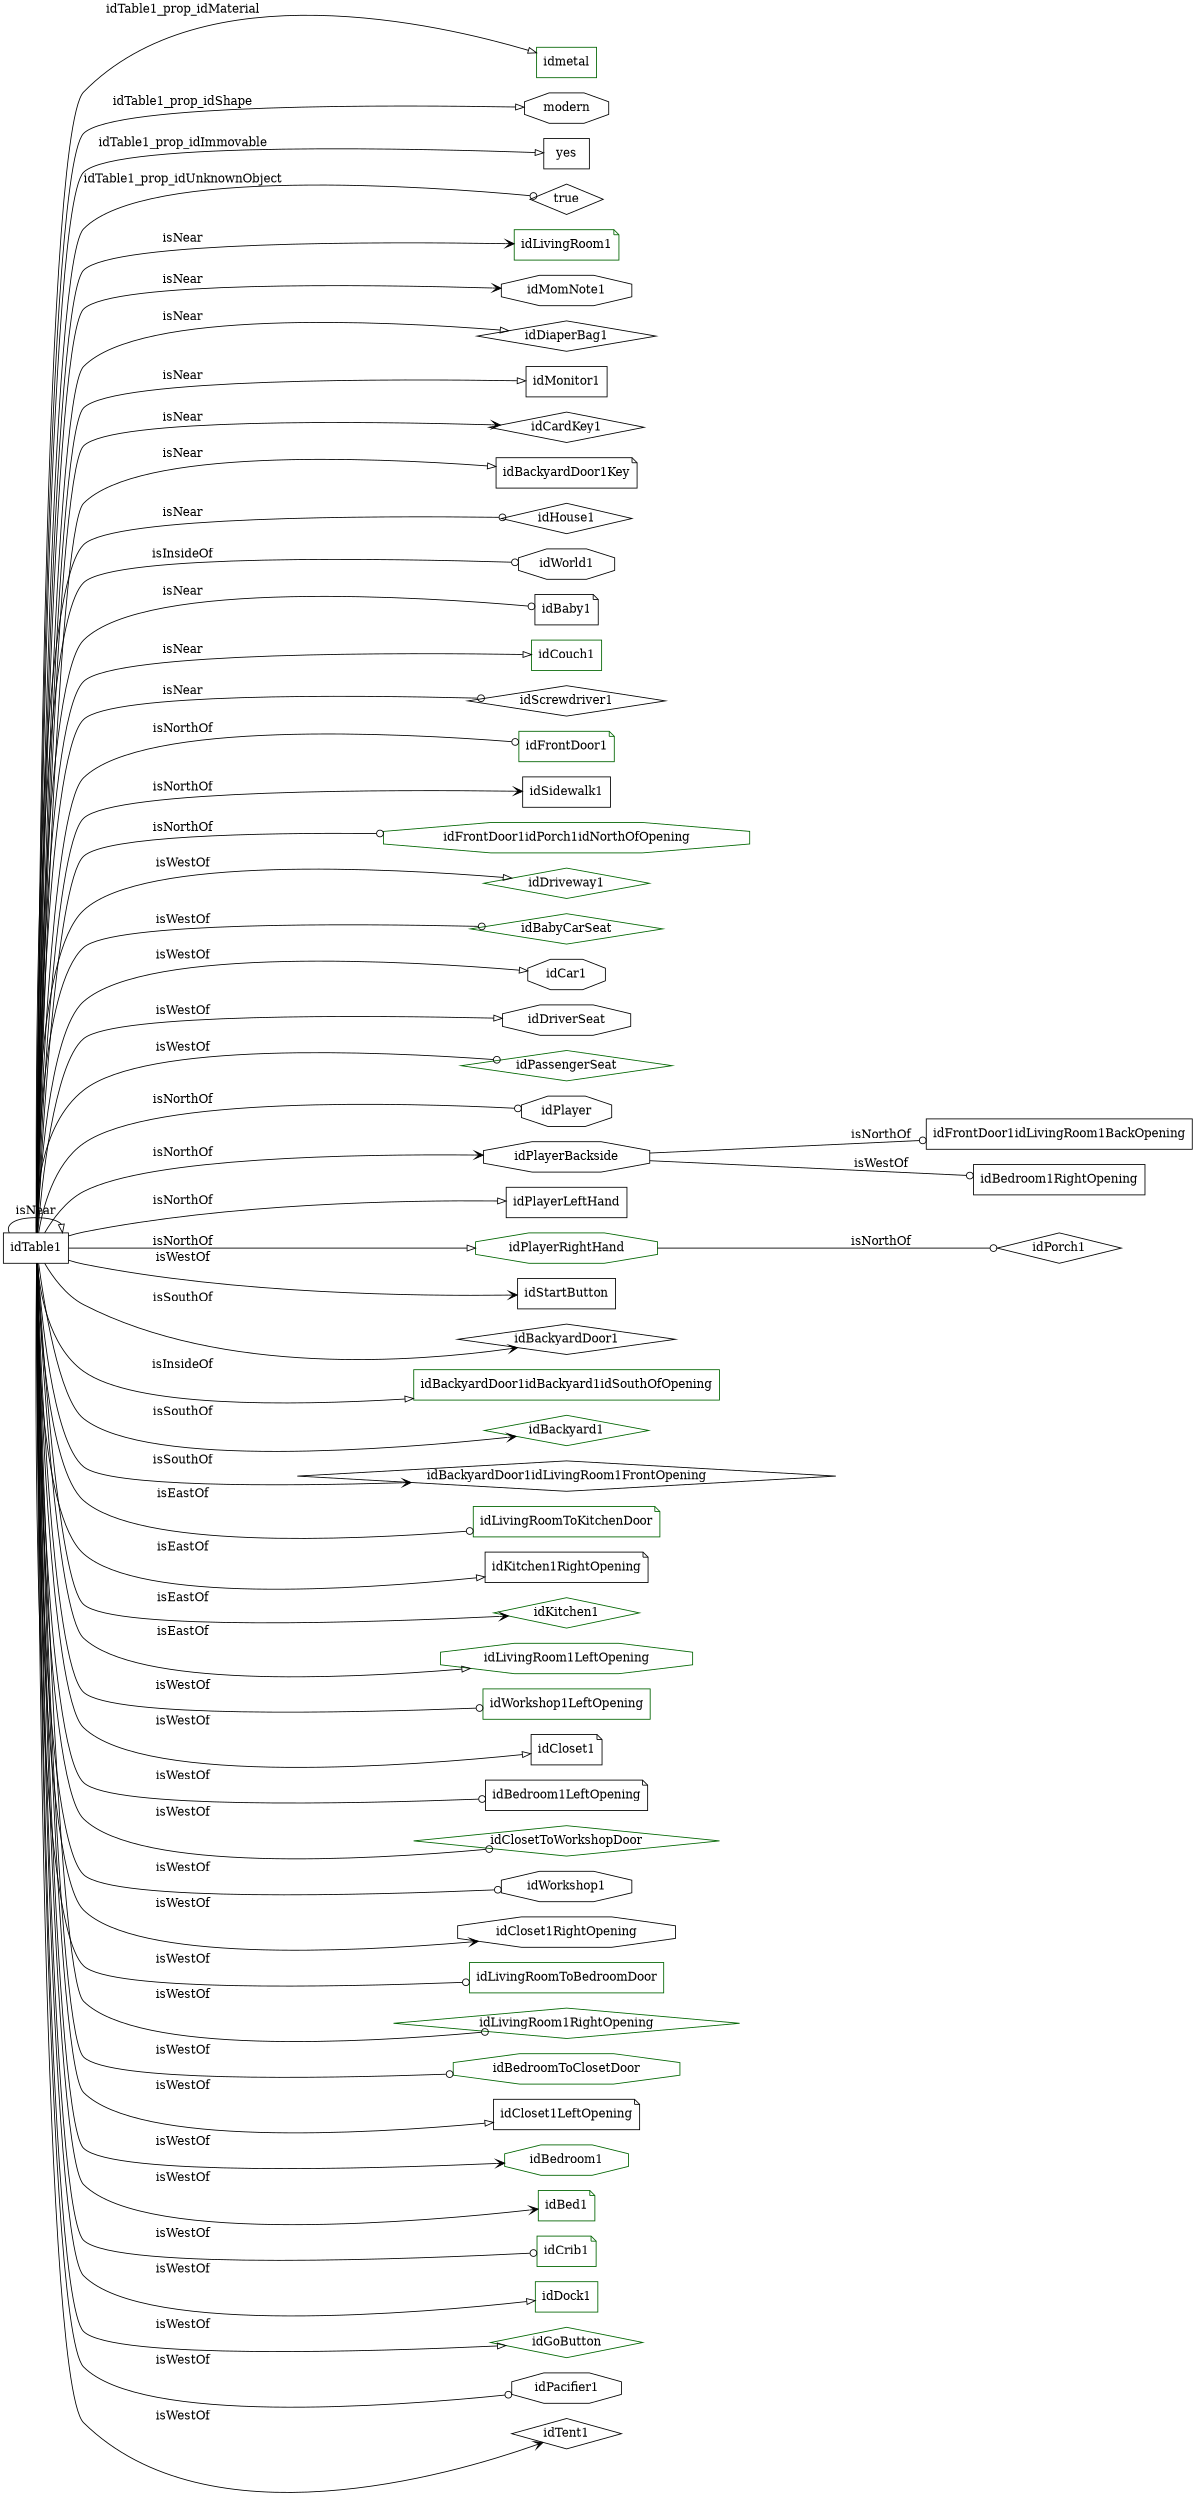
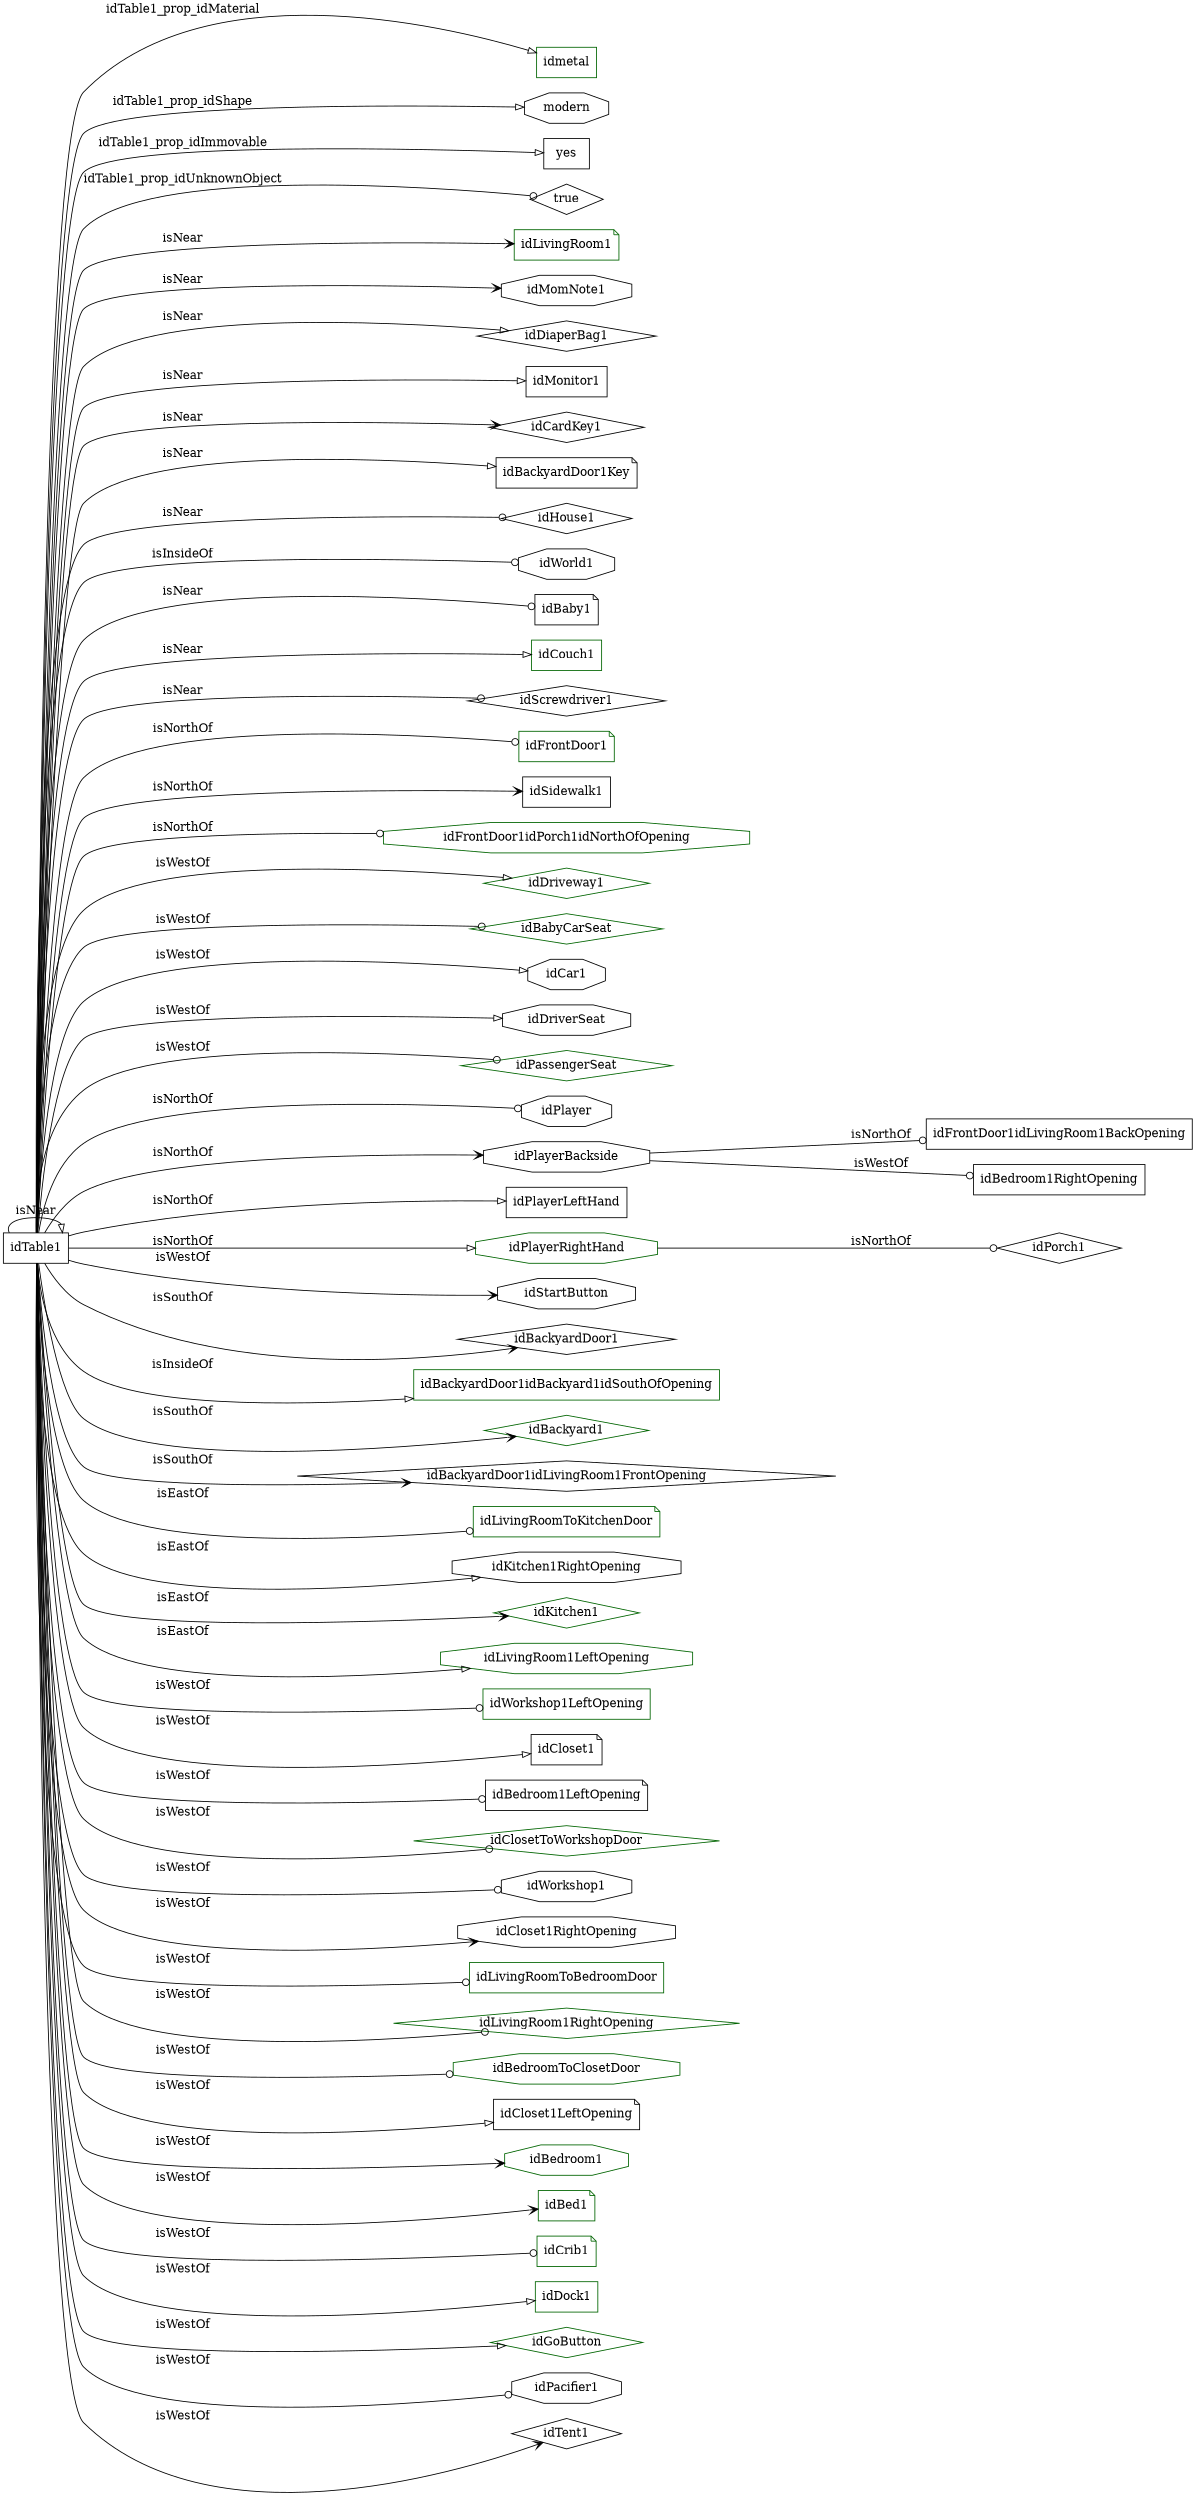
node "idStartButton": shape box -> octagon
node "idKitchen1RightOpening": shape note -> octagon
